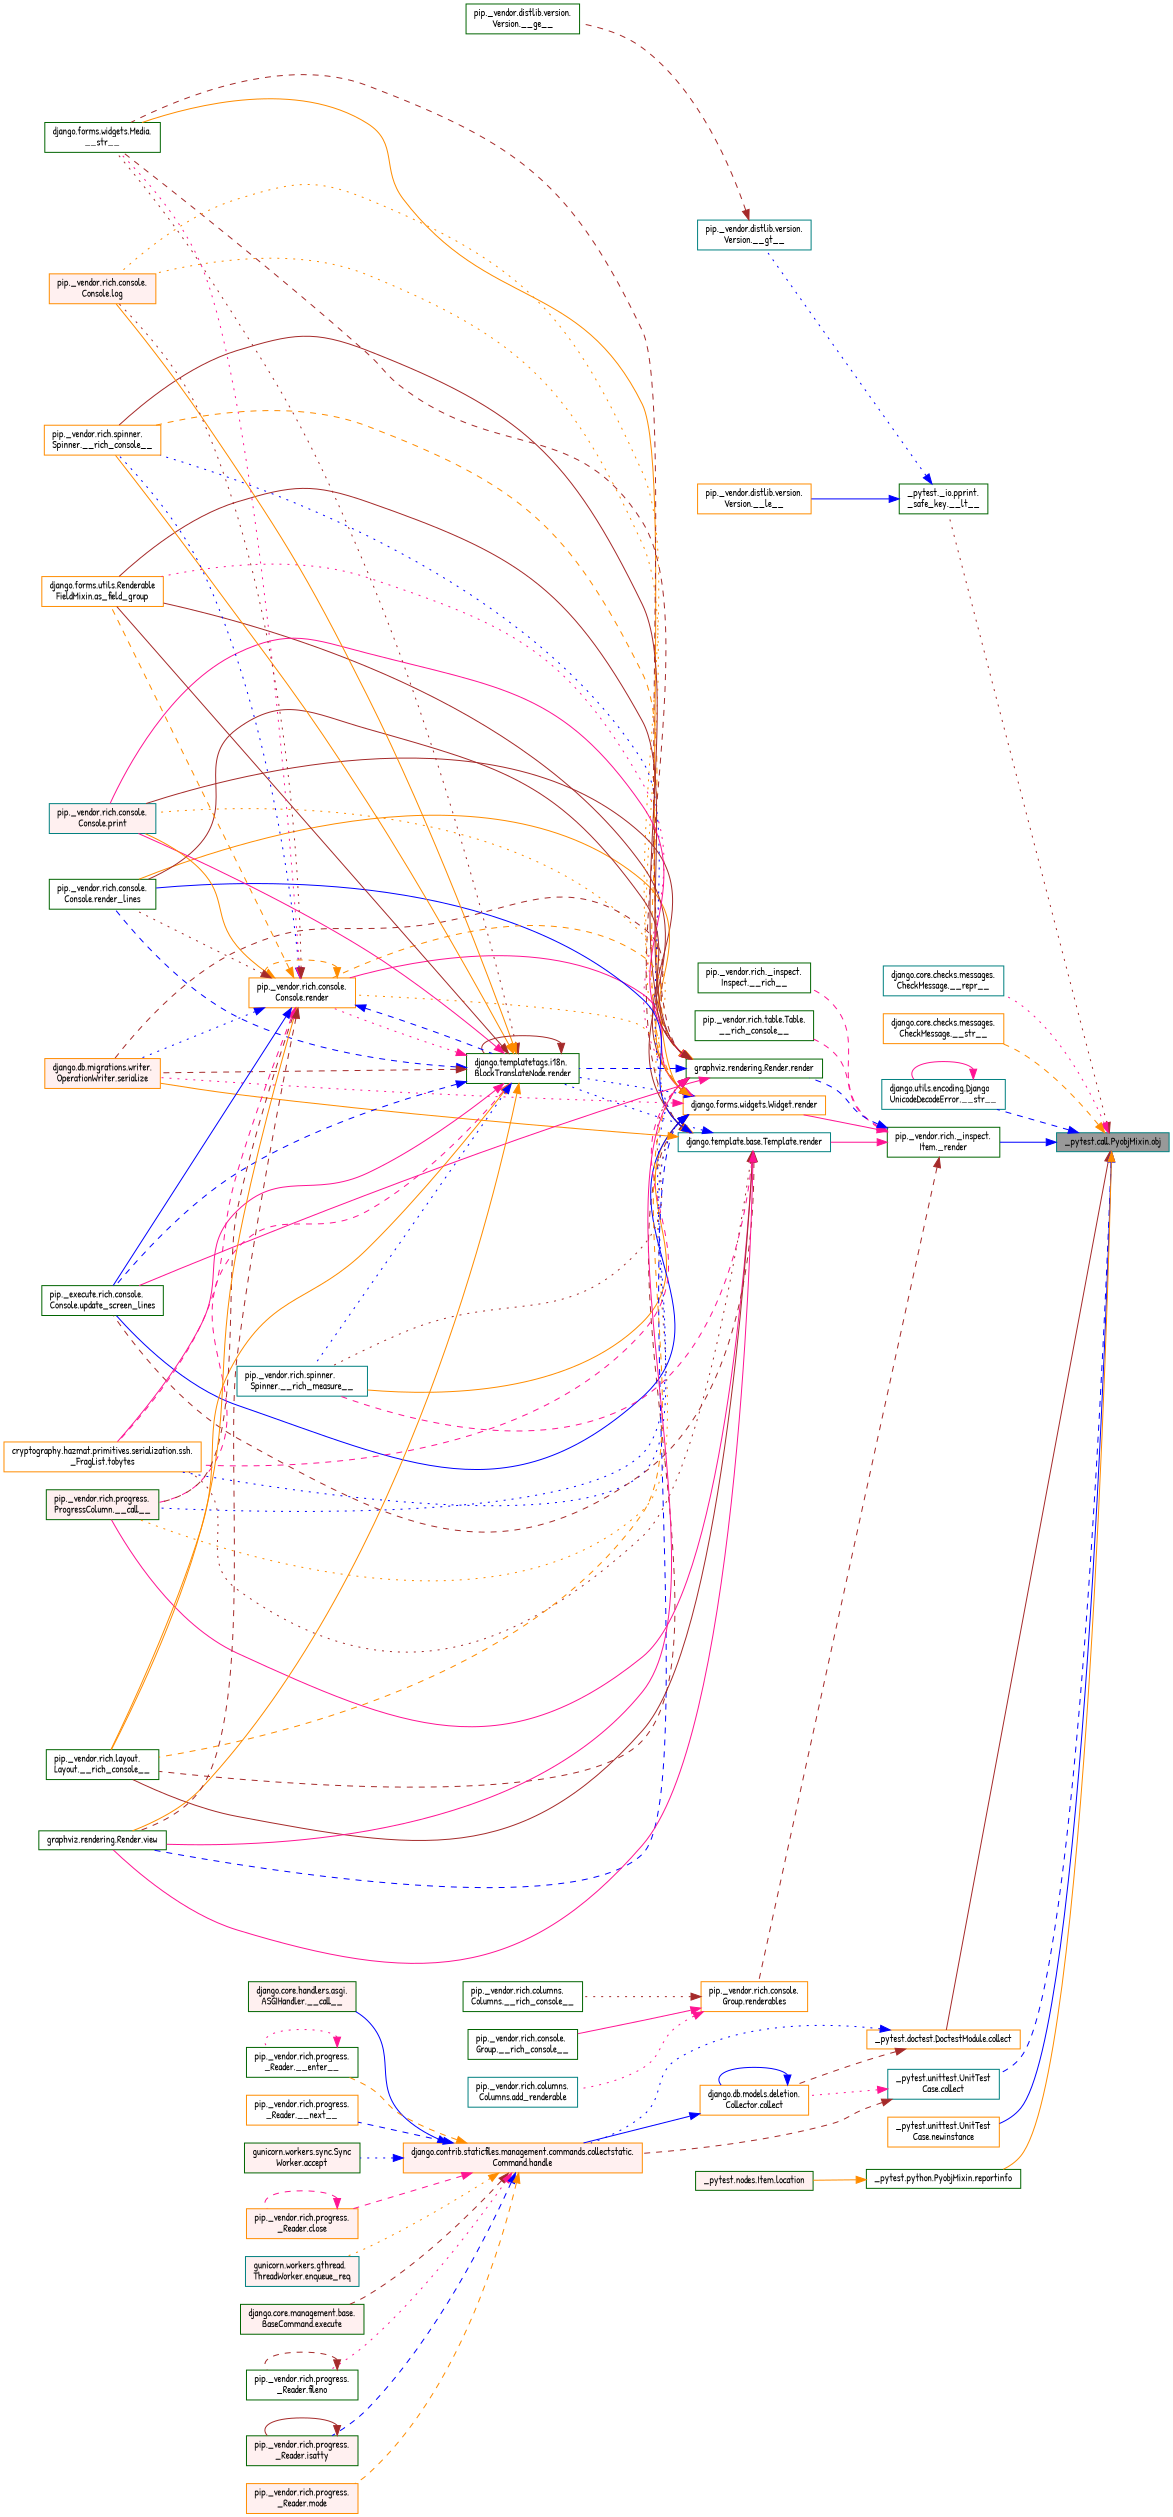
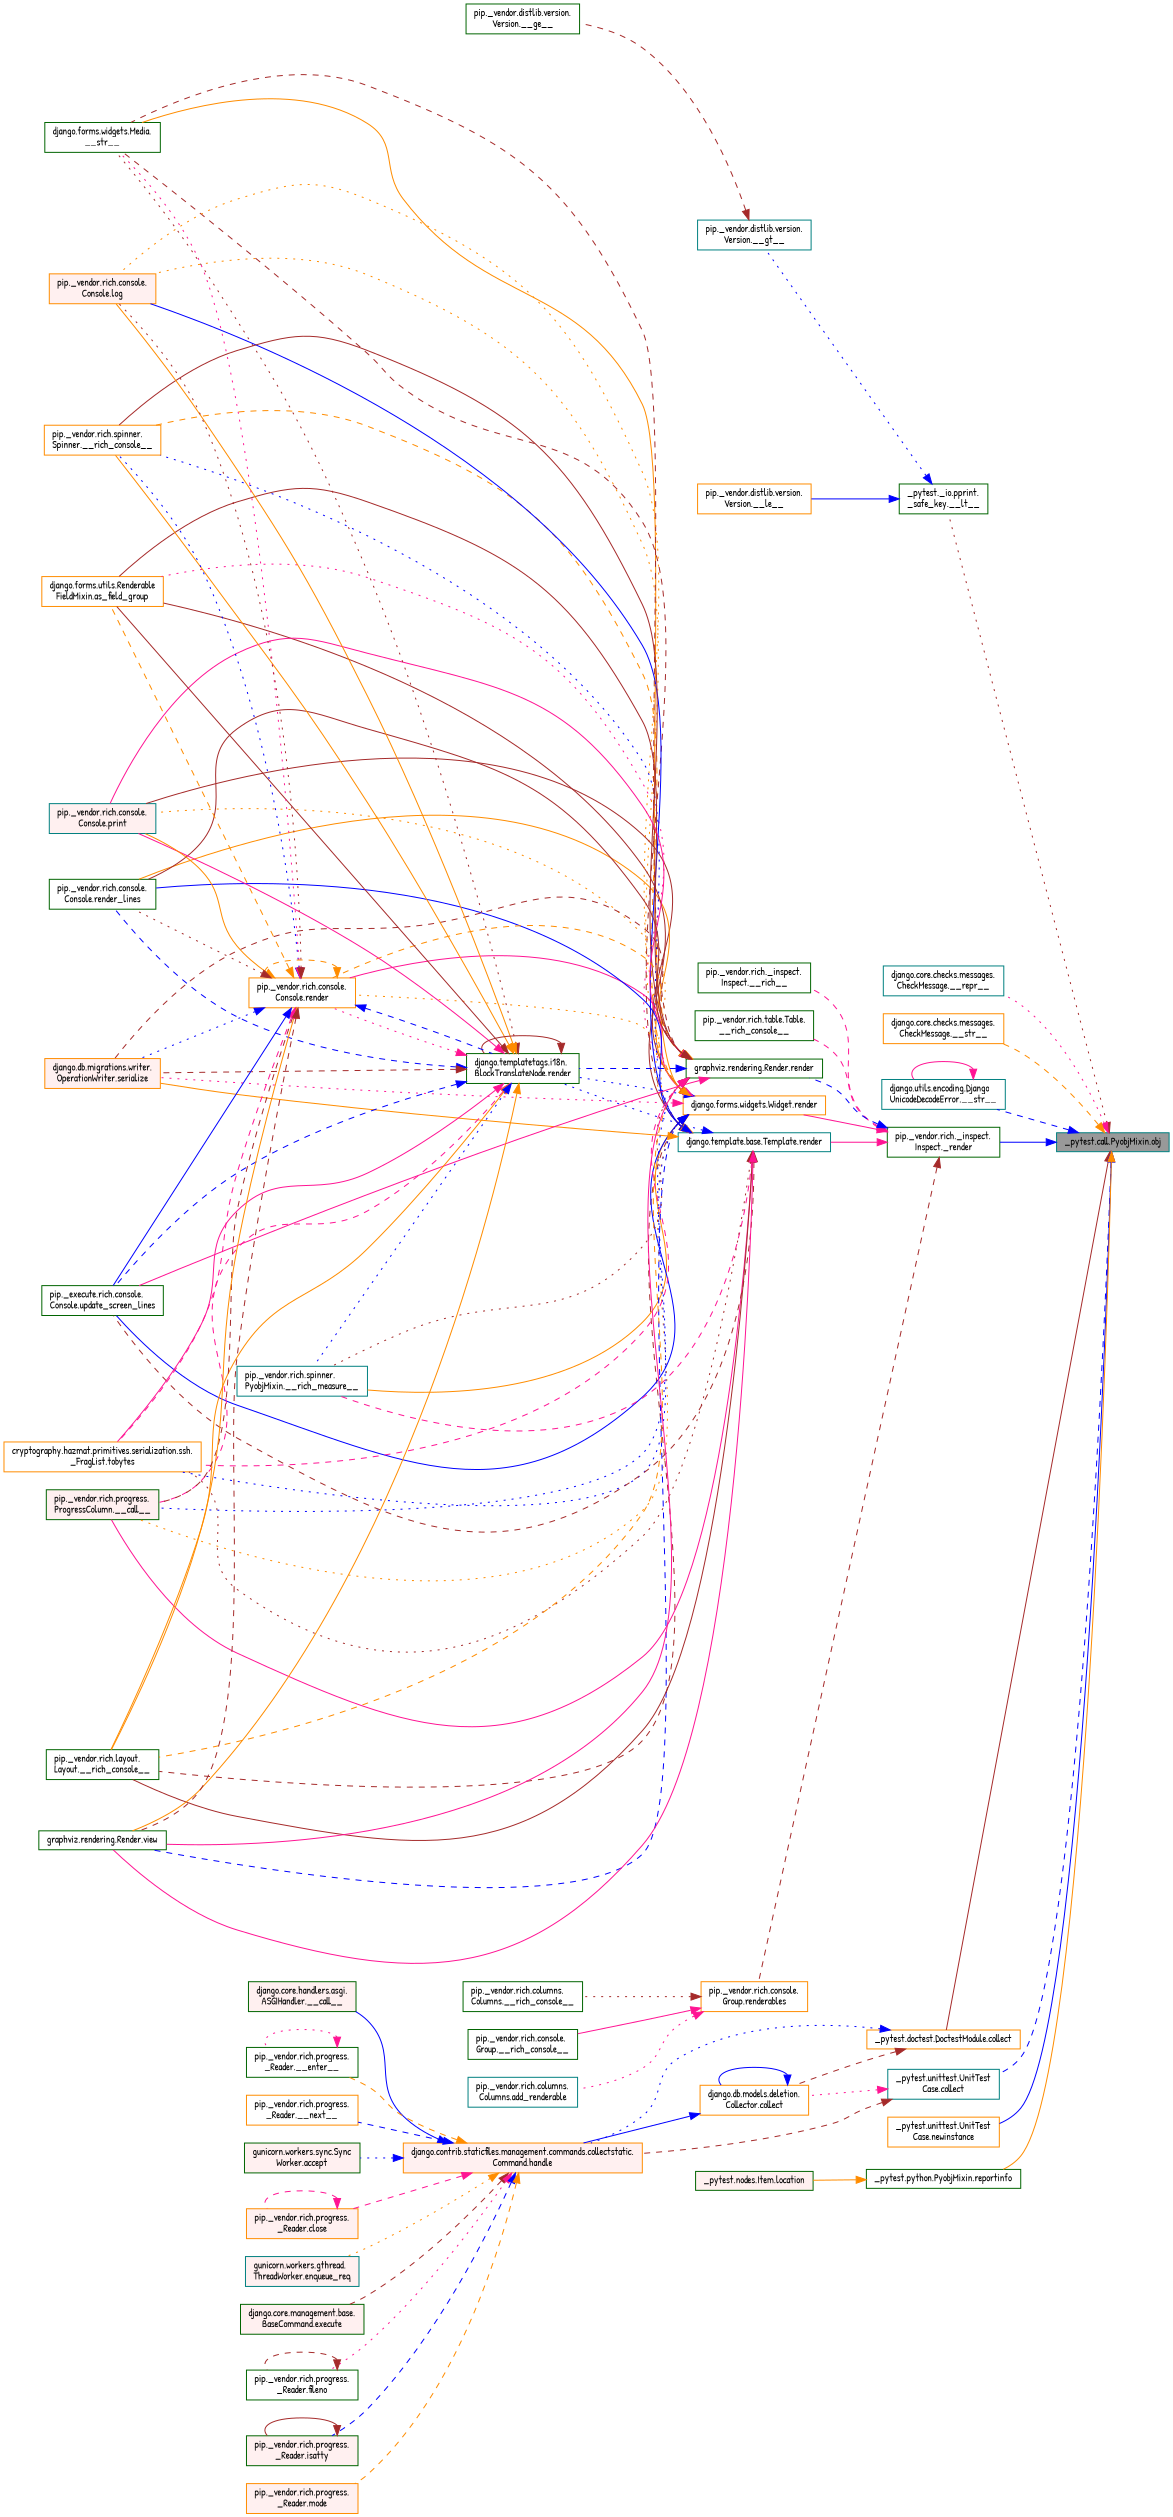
edge "pip._vendor.rich.console. Console.log" -> "django.template.base.Template.render": added
node "pip._vendor.rich._inspect. Item._render": label "pip._vendor.rich._inspect. Item._render" -> "pip._vendor.rich._inspect. Inspect._render"
node "pip._vendor.rich.spinner. Spinner.__rich_measure__": label "pip._vendor.rich.spinner. Spinner.__rich_measure__" -> "pip._vendor.rich.spinner. PyobjMixin.__rich_measure__"
